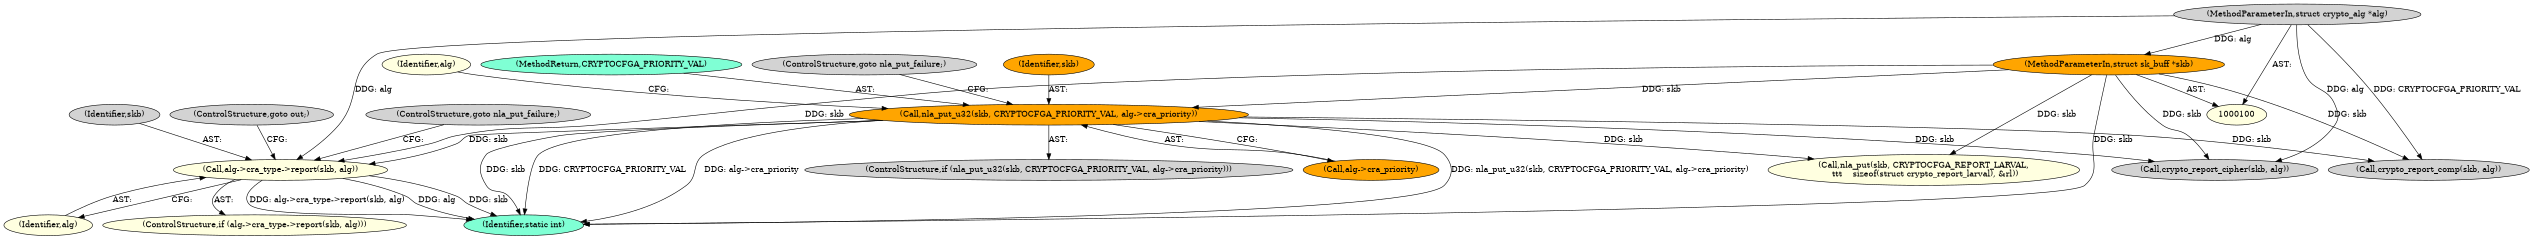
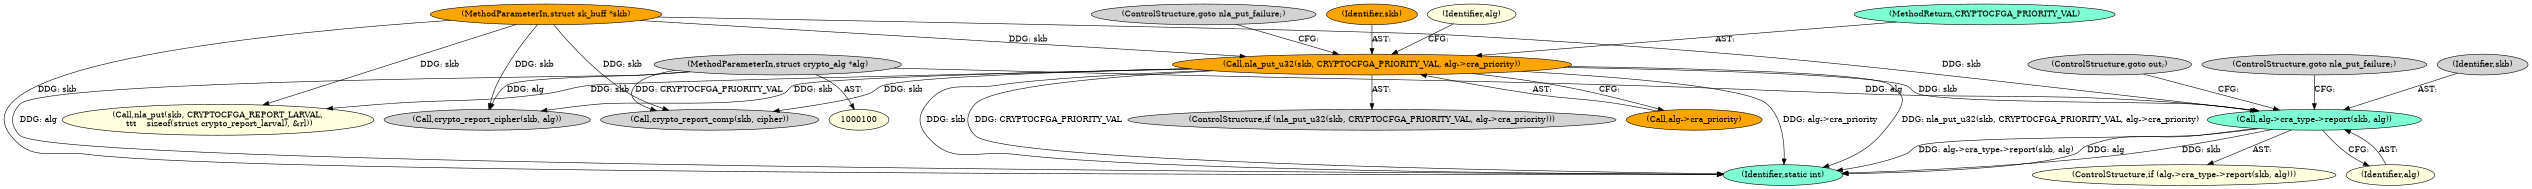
edge "(MethodParameterIn,struct crypto_alg *alg)" -> "(MethodParameterIn,struct sk_buff *skb)": now "(MethodParameterIn,struct crypto_alg *alg)" -> "(Identifier,static int)"
edge "(MethodParameterIn,struct sk_buff *skb)" -> "1000100": removed, label "AST:"
node "(Call,alg->cra_type->report(skb, alg))": fillcolor lightyellow -> aquamarine
node "(Call,crypto_report_comp(skb, alg))": label "(Call,crypto_report_comp(skb, alg))" -> "(Call,crypto_report_comp(skb, cipher))"
